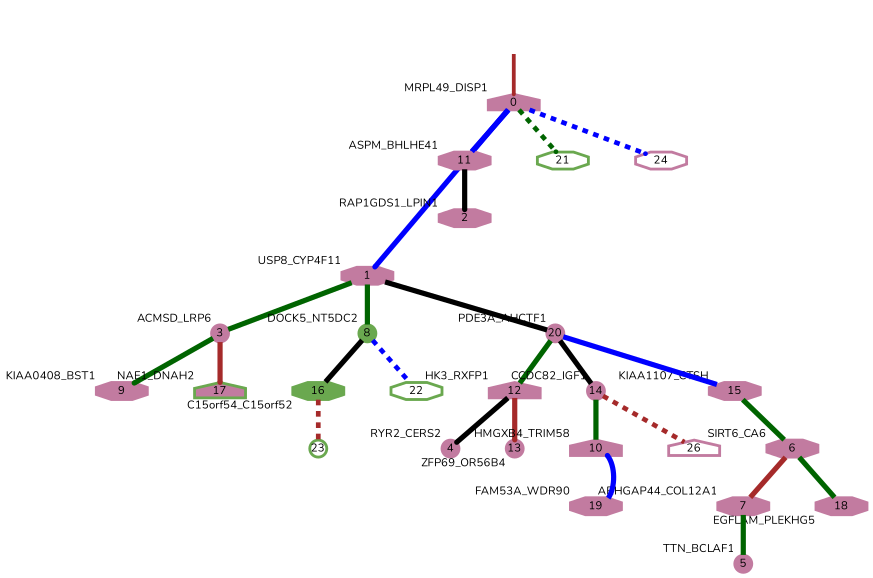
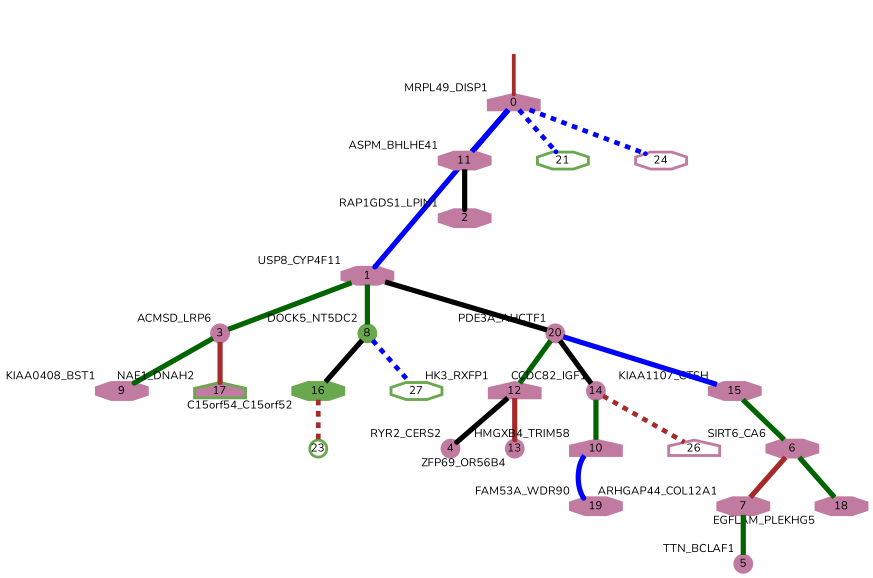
edge "0 MRPL49_DISP1" -> "21": color darkgreen -> blue
node "22": label "22" -> "27"
edge "19 FAM53A_WDR90" -> "10 HMGXB4_TRIM58": reversed
